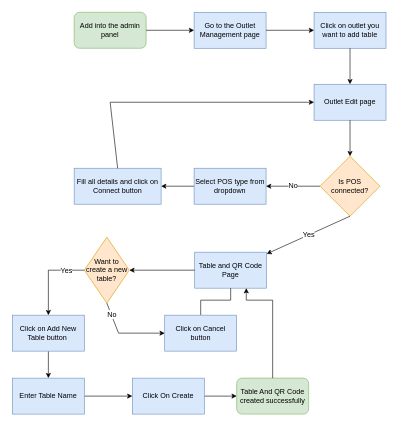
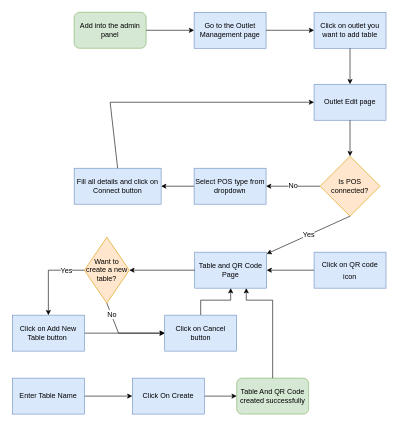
edge "Click on QR code icon" -> "Table and QR Code Page": added
node "Click on QR code icon": added
edge "Table and QR Code Page" -- "Click on Cancel button": arrowhead none -> classic
edge "Click on Add New Table button" -> "Enter Table Name": now "Click on Add New Table button" -> "Click on Cancel button"
